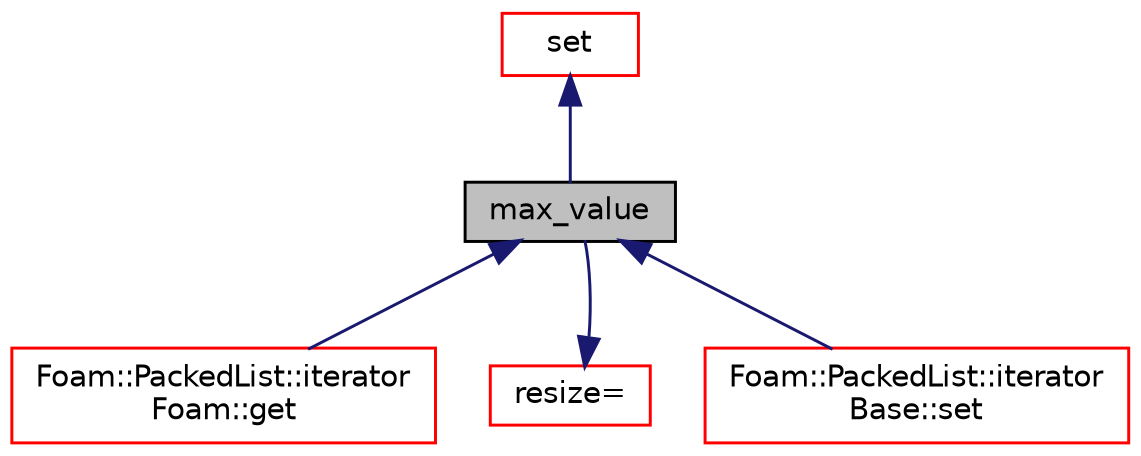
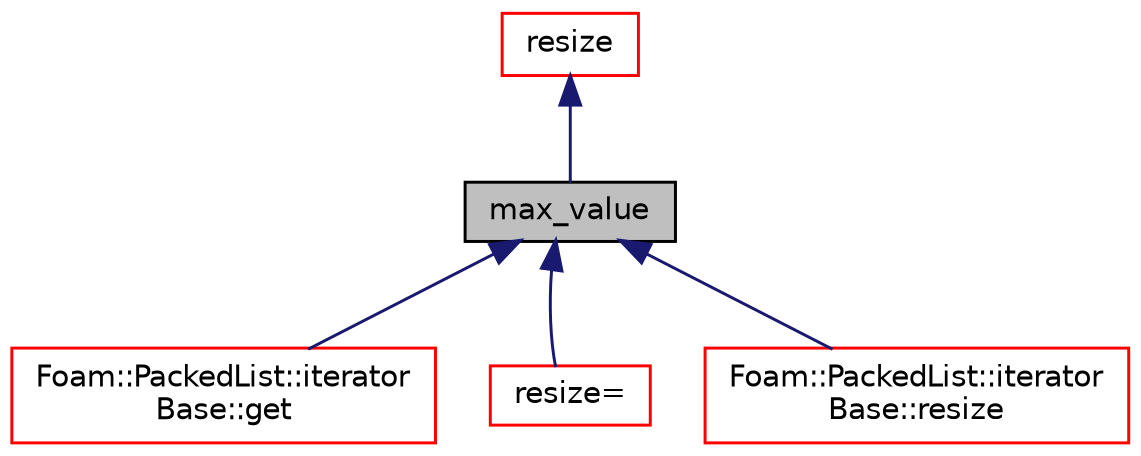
node "set": label "set" -> "resize"
edge "max_value" -> "resize=": reversed
node "Foam::PackedList::iterator Foam::get": label "Foam::PackedList::iterator Foam::get" -> "Foam::PackedList::iterator Base::get"
node "Foam::PackedList::iterator Base::set": label "Foam::PackedList::iterator Base::set" -> "Foam::PackedList::iterator Base::resize"
